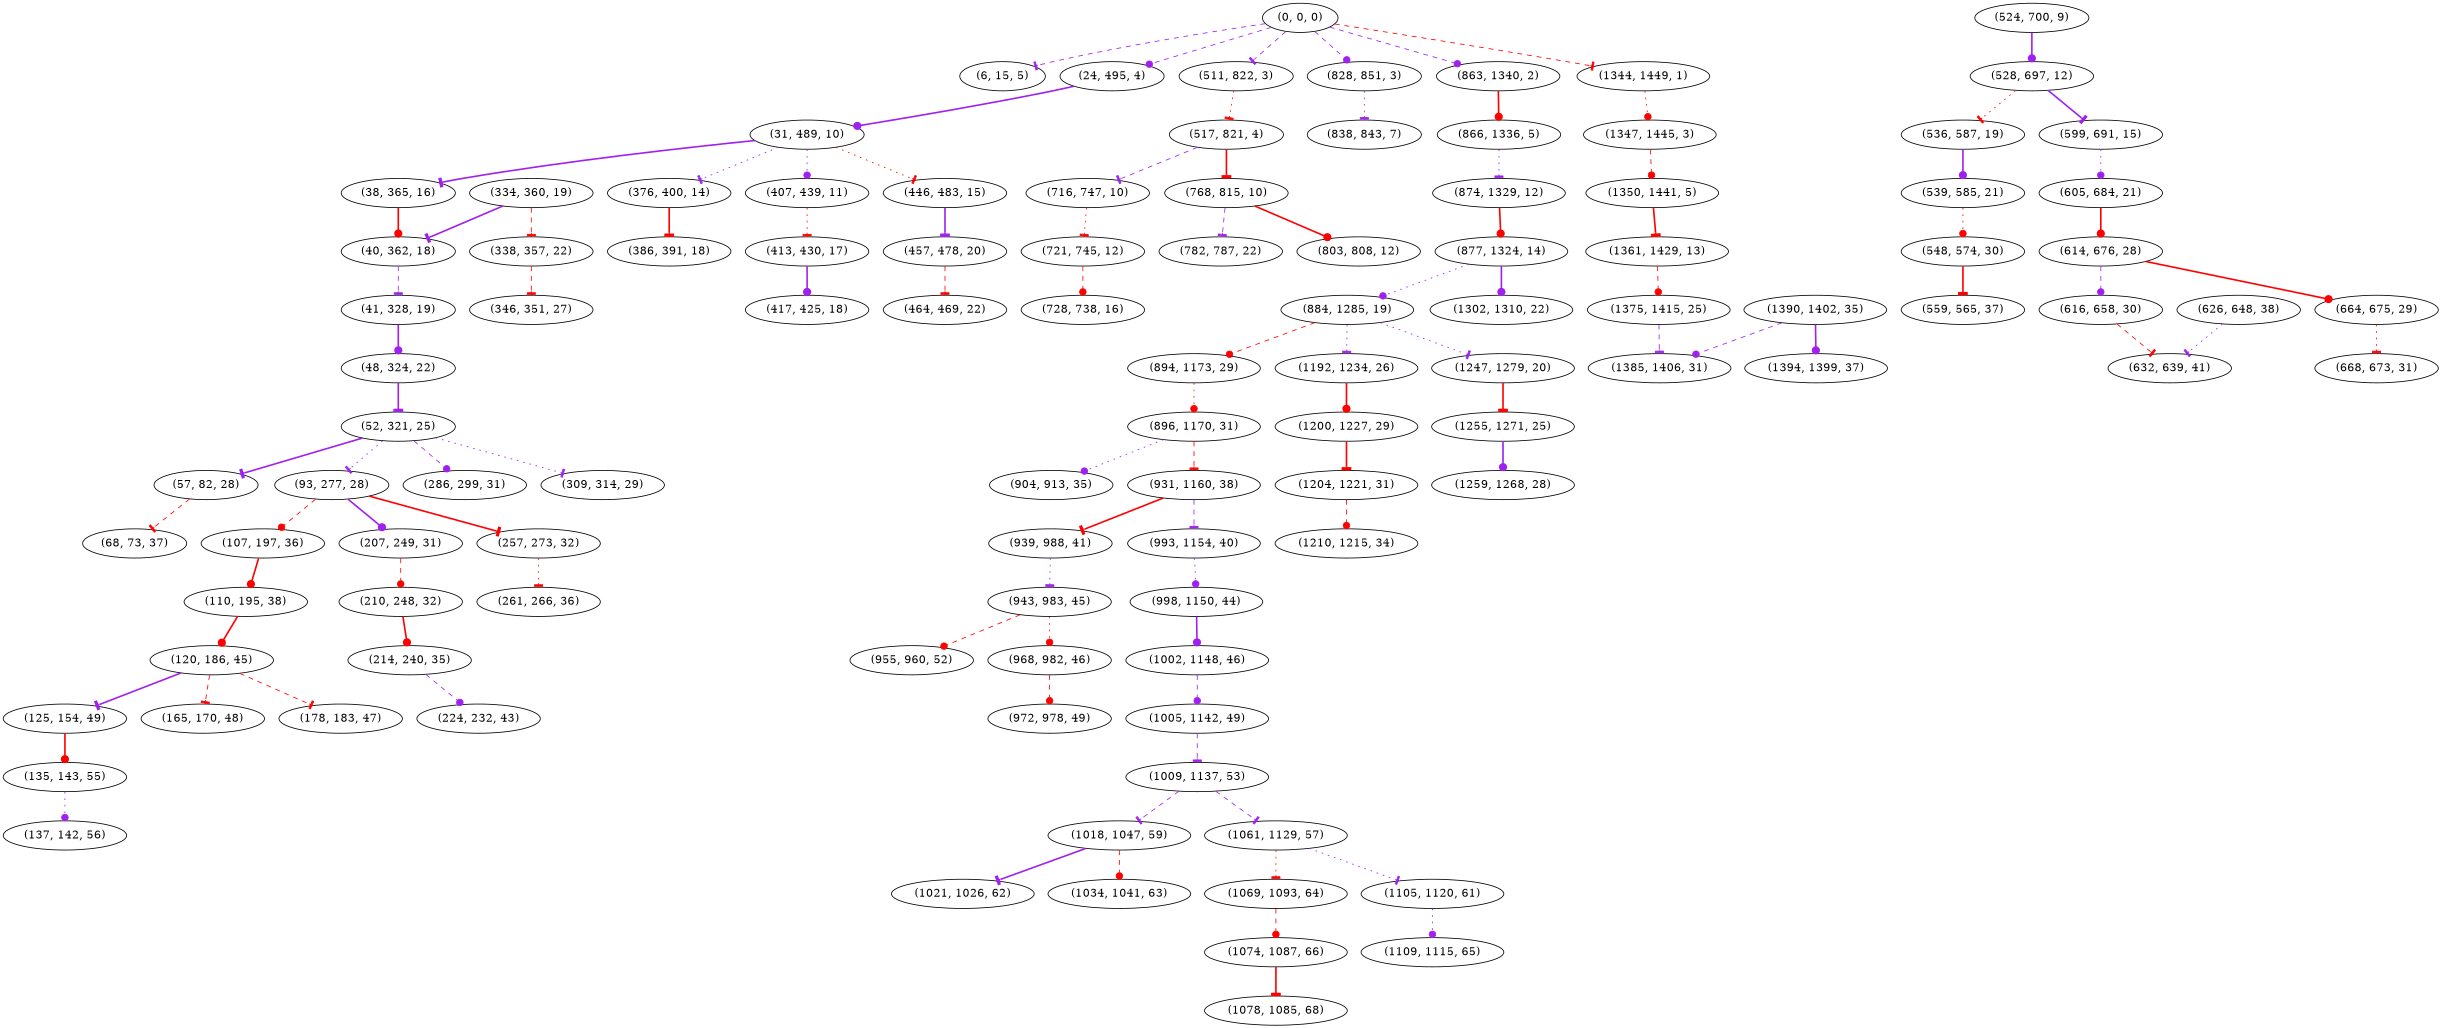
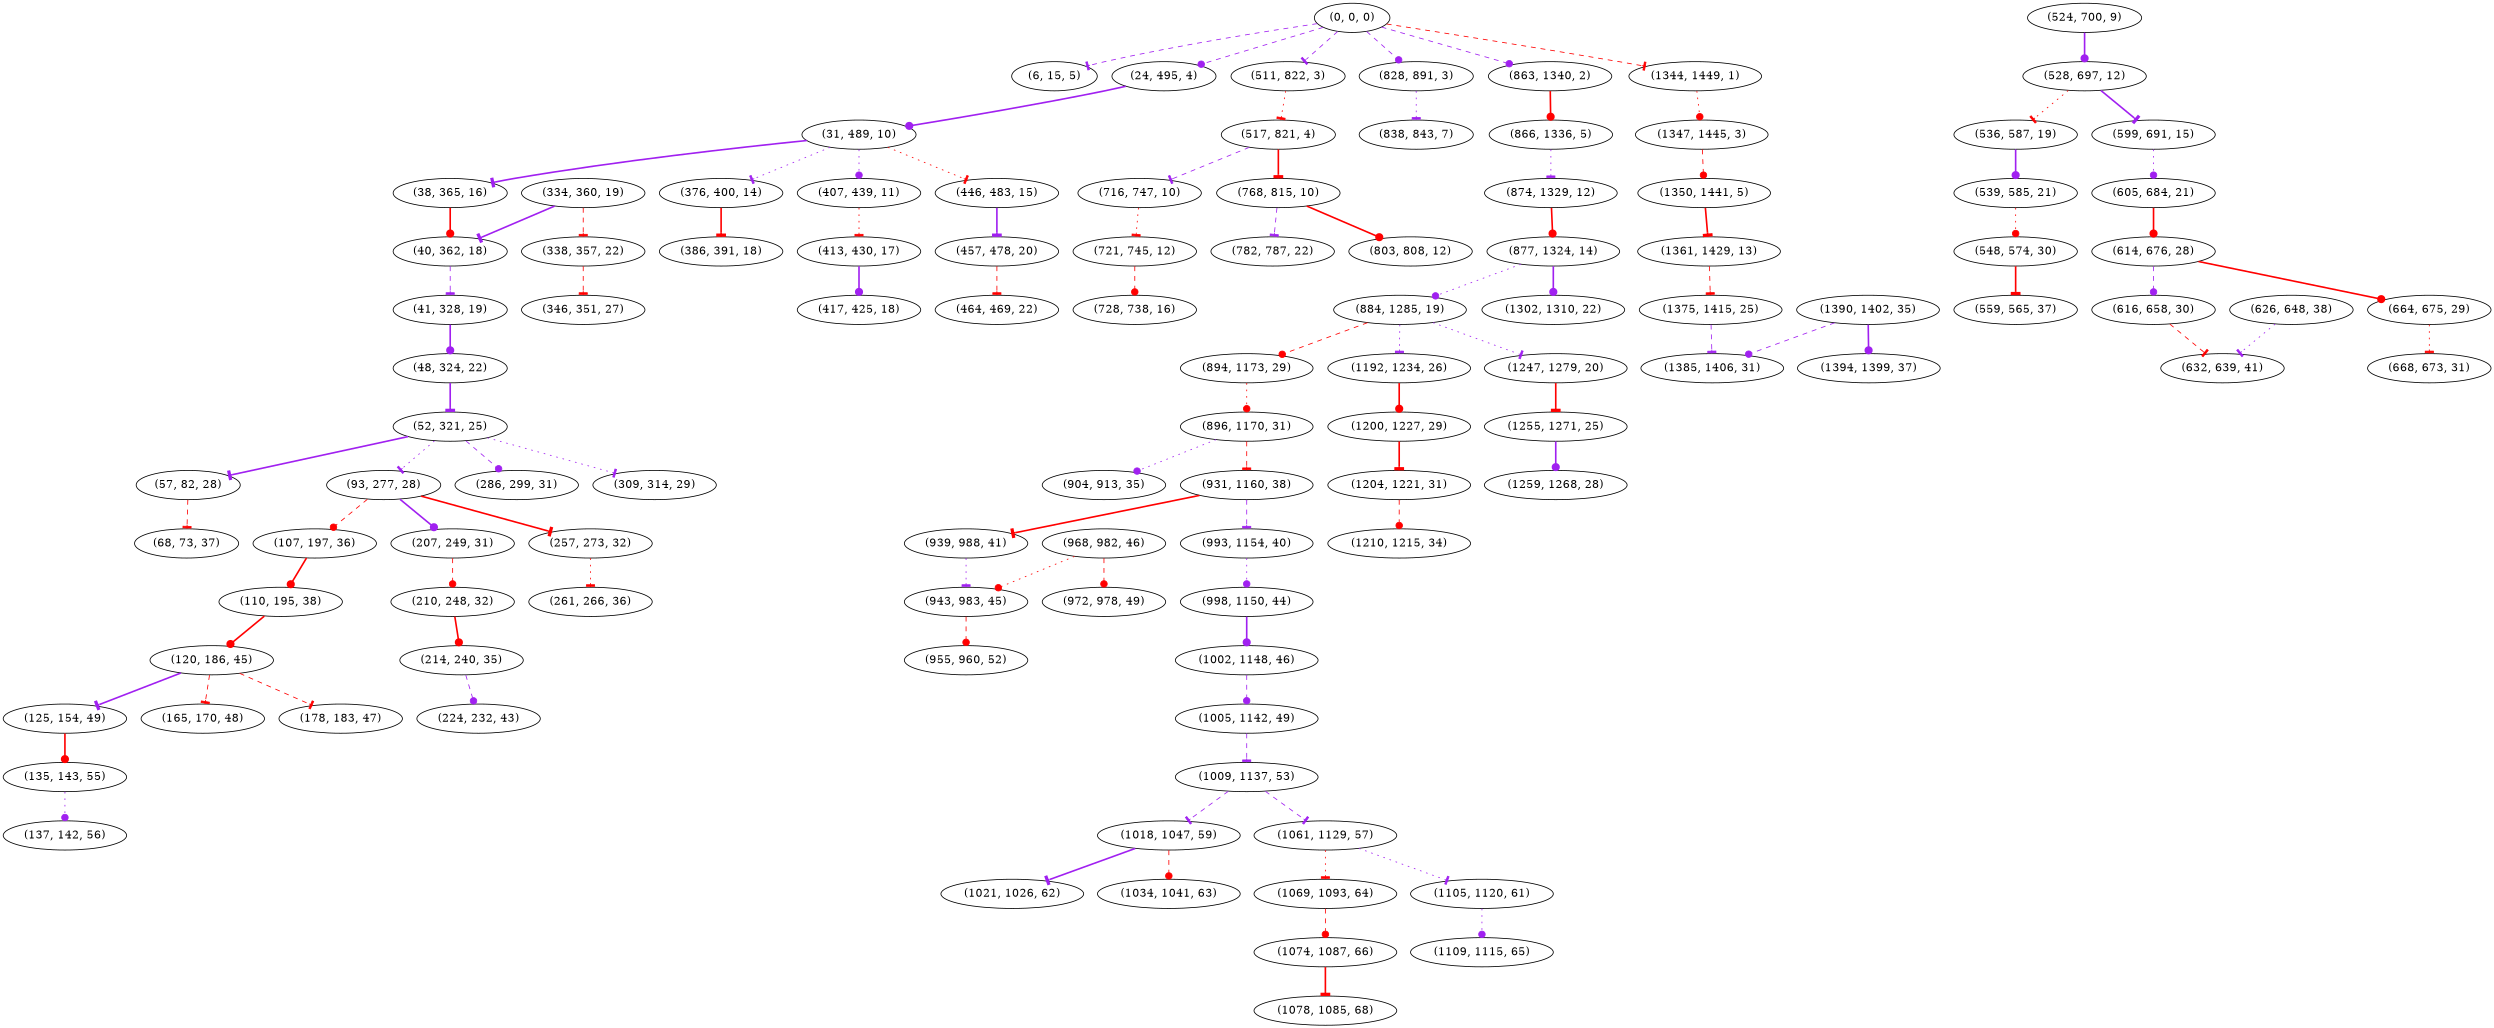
node "(828, 851, 3)": label "(828, 851, 3)" -> "(828, 891, 3)"
edge "(1361, 1429, 13)" -> "(1375, 1415, 25)": arrowhead dot -> tee
edge "(943, 983, 45)" -> "(968, 982, 46)": reversed
